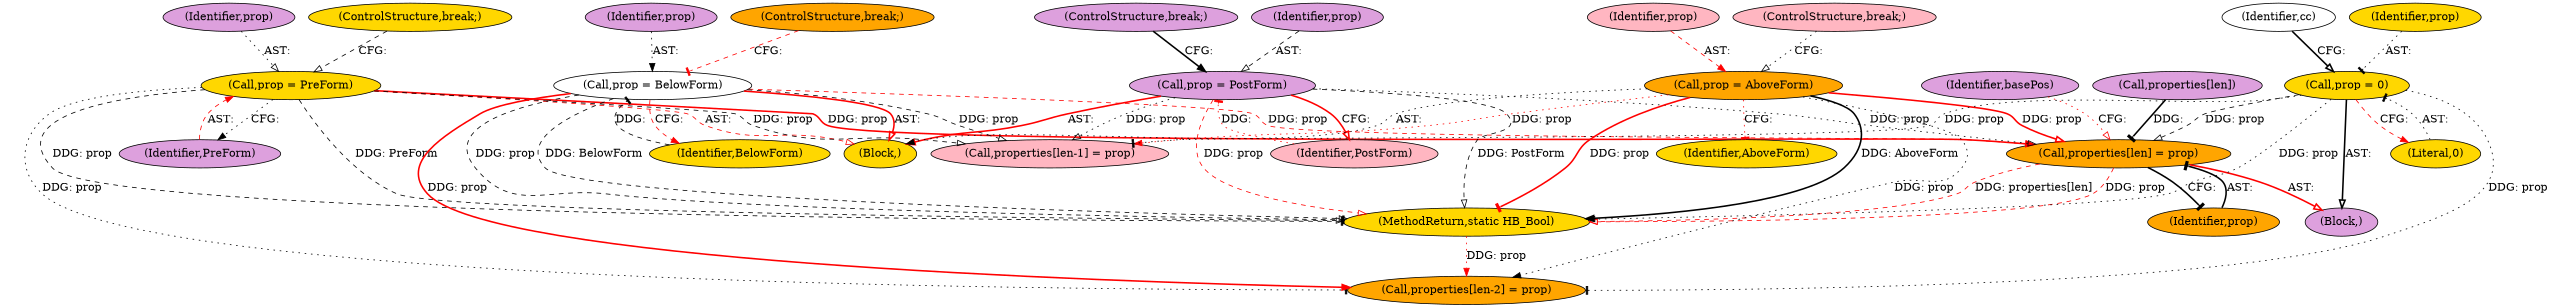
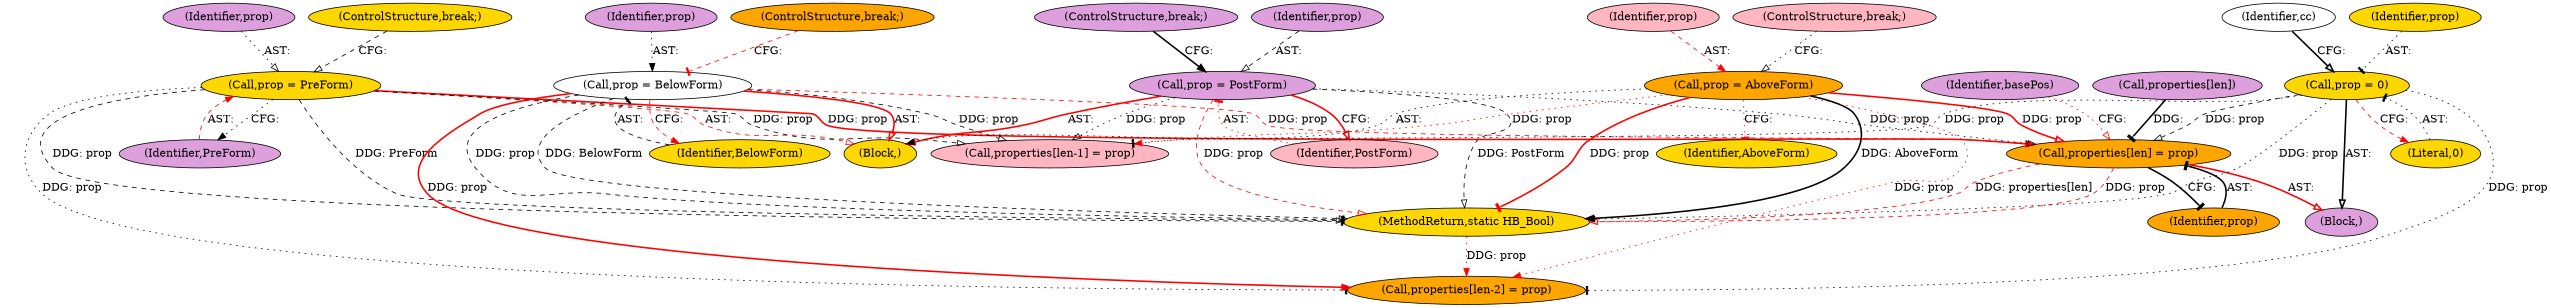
edge "(Identifier,BelowForm)" -> "(Call,prop = BelowForm)": label "DDG: " -> "AST: "
edge "(Identifier,PostForm)" -> "(Call,prop = PostForm)": label "DDG: " -> "AST: "
edge "(Call,prop = AboveForm)" -> "(Call,properties[len-2] = prop)": color black -> red
